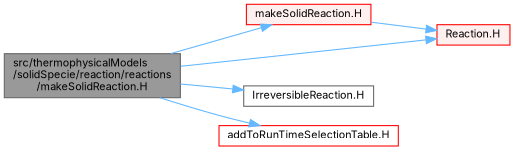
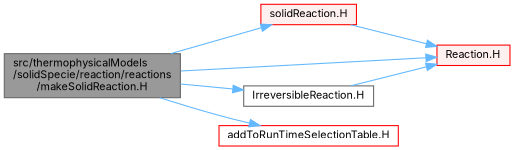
node "makeSolidReaction.H": label "makeSolidReaction.H" -> "solidReaction.H"
edge "IrreversibleReaction.H" -> "Reaction.H": added
